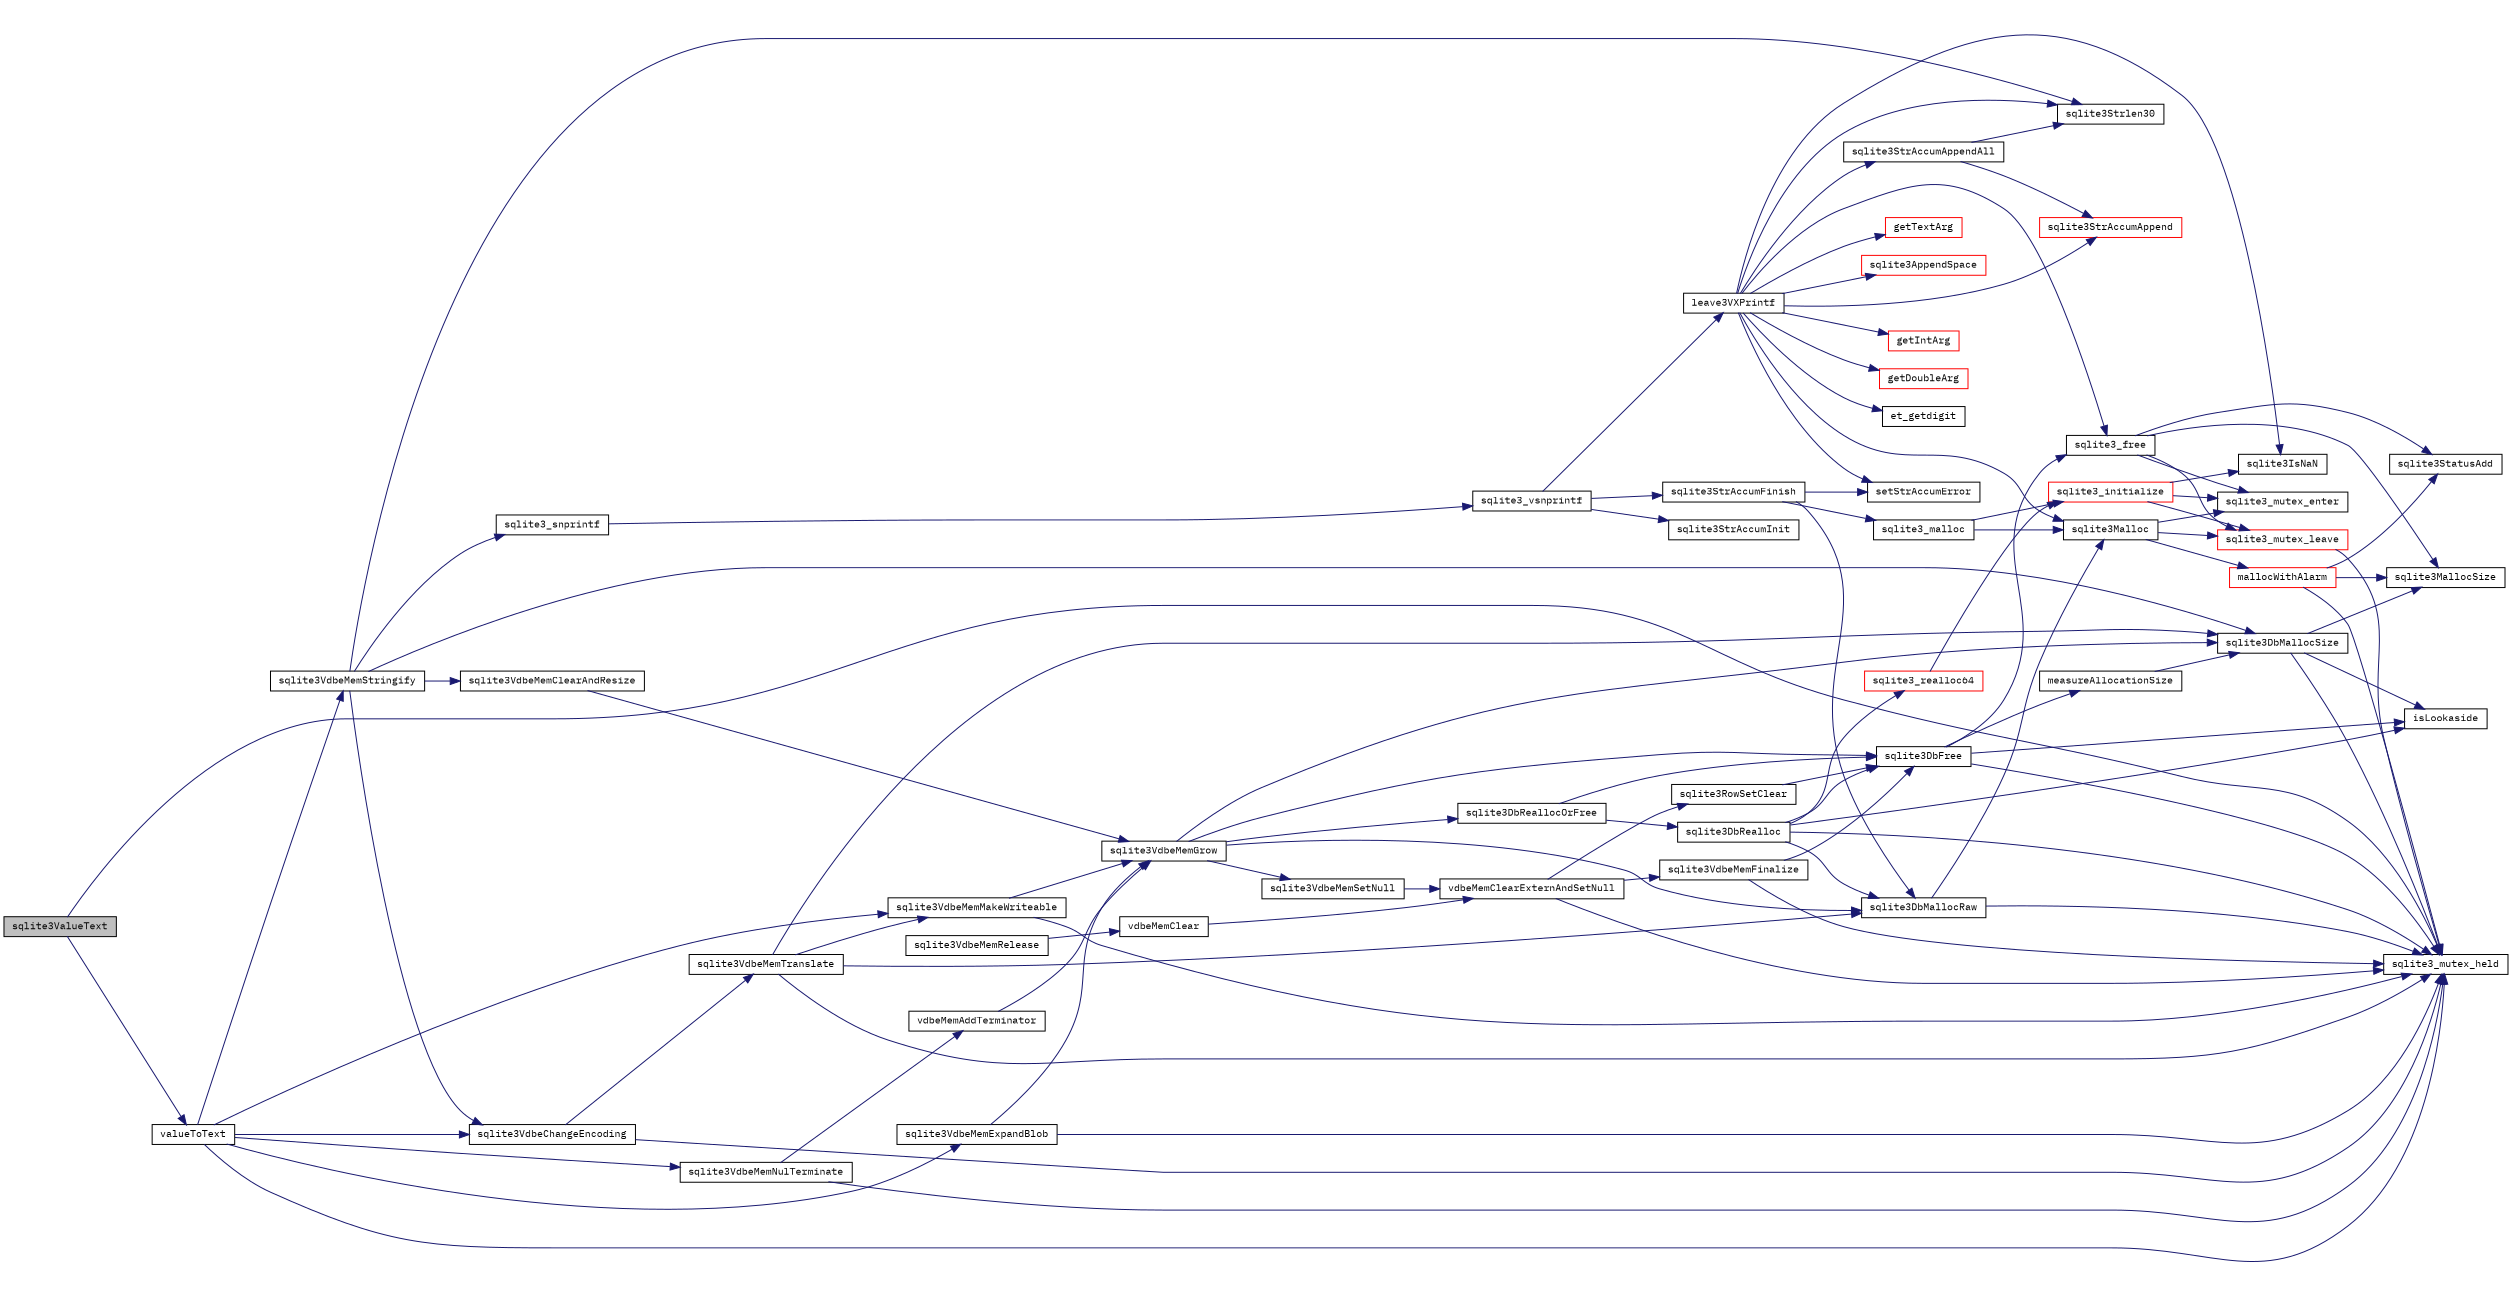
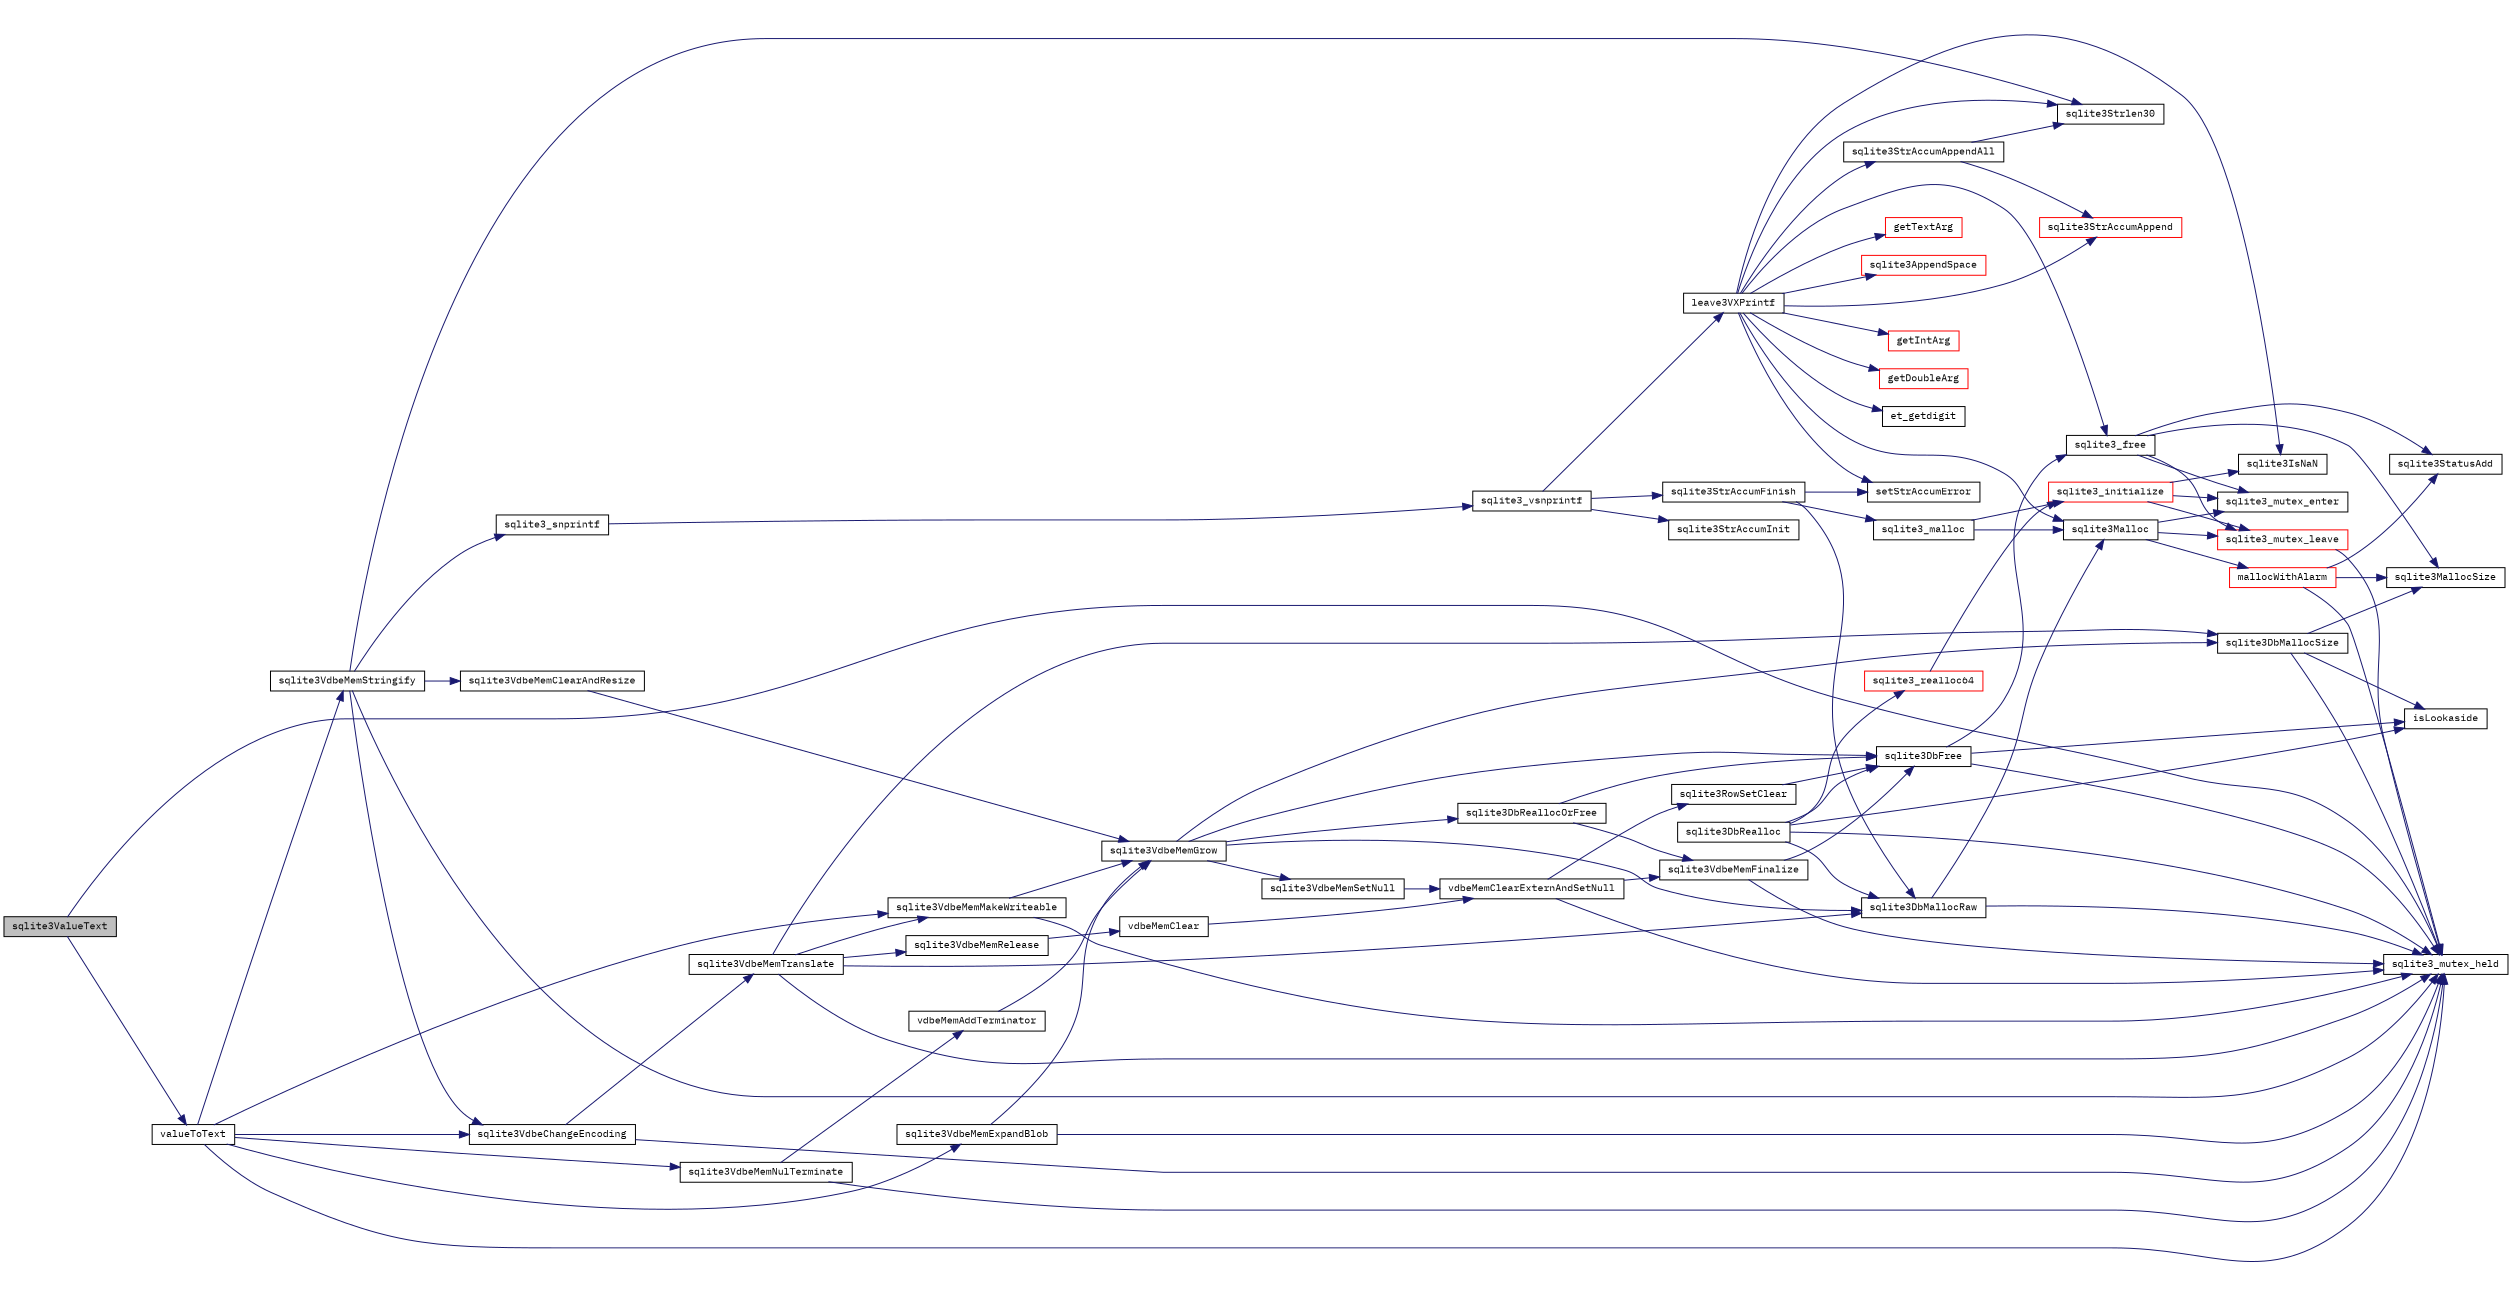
edge "sqlite3VdbeMemStringify" -> "sqlite3DbMallocSize": now "sqlite3VdbeMemStringify" -> "sqlite3_mutex_held"
node "measureAllocationSize": removed
edge "sqlite3DbReallocOrFree" -> "sqlite3DbRealloc": now "sqlite3DbReallocOrFree" -> "sqlite3VdbeMemFinalize"
edge "sqlite3VdbeMemTranslate" -> "sqlite3VdbeMemRelease": added
